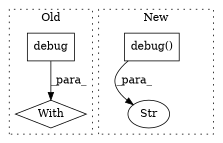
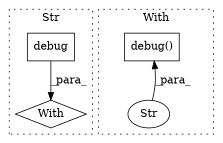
cluster "Old": label "Old" -> "Str"
cluster "New": label "New" -> "With"
edge "debug()" -> "Str": reversed
